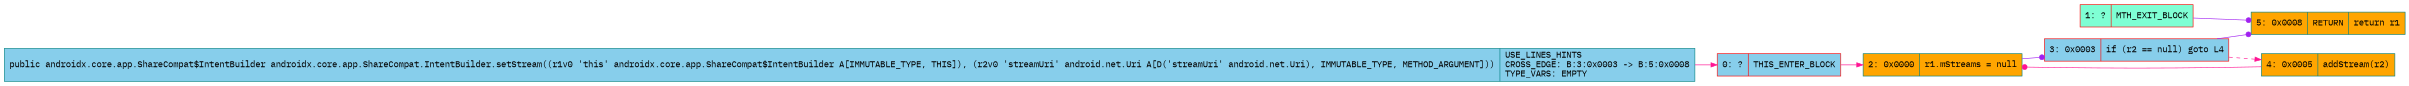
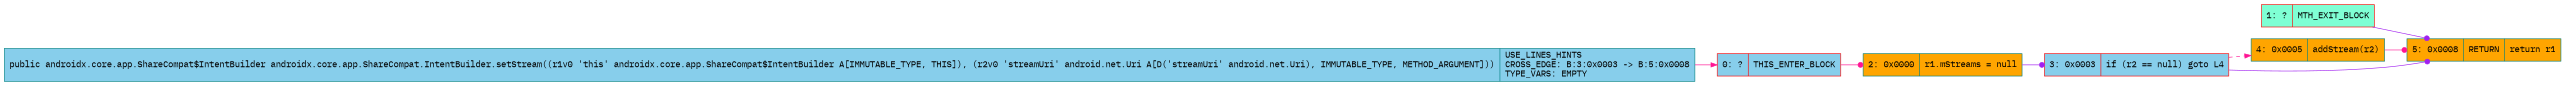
edge "0: ?" -> "2: 0x0000": arrowhead normal -> dot
edge "4: 0x0005" -> "2: 0x0000": now "4: 0x0005" -> "5: 0x0008"
